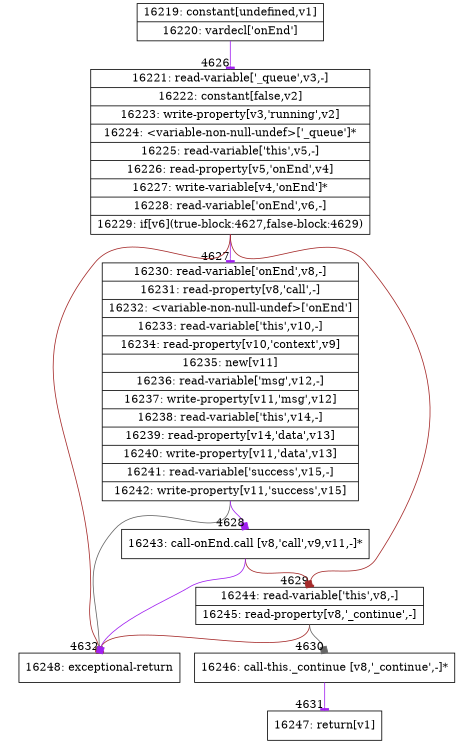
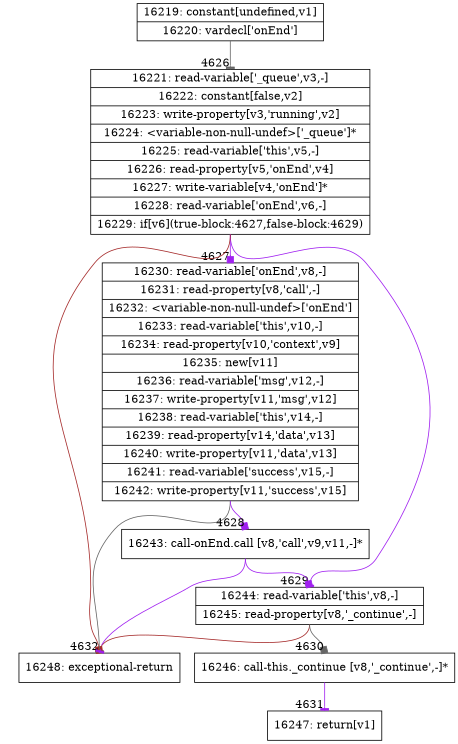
edge "16219: constant[undefined,v1]" -> "16221: read-variable['_queue',v3,-]": color purple -> gray40
edge "16221: read-variable['_queue',v3,-]" -> "16230: read-variable['onEnd',v8,-]": arrowhead tee -> box
edge "16221: read-variable['_queue',v3,-]" -> "16244: read-variable['this',v8,-]": color brown -> purple
edge "16230: read-variable['onEnd',v8,-]" -> "16248: exceptional-return": arrowhead box -> tee
edge "16243: call-onEnd.call [v8,'call',v9,v11,-]*" -> "16244: read-variable['this',v8,-]": color brown -> purple
edge "16243: call-onEnd.call [v8,'call',v9,v11,-]*" -> "16248: exceptional-return": arrowhead box -> tee
